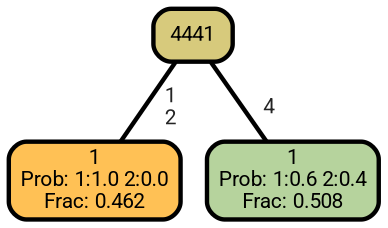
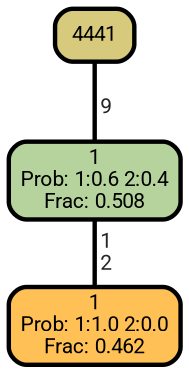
edge "4441" -- "1 Prob: 1:1.0 2:0.0 Frac: 0.462": now "1 Prob: 1:0.6 2:0.4 Frac: 0.508" -- "1 Prob: 1:1.0 2:0.0 Frac: 0.462"
edge "4441" -- "1 Prob: 1:0.6 2:0.4 Frac: 0.508": label " 4" -> " 9"
